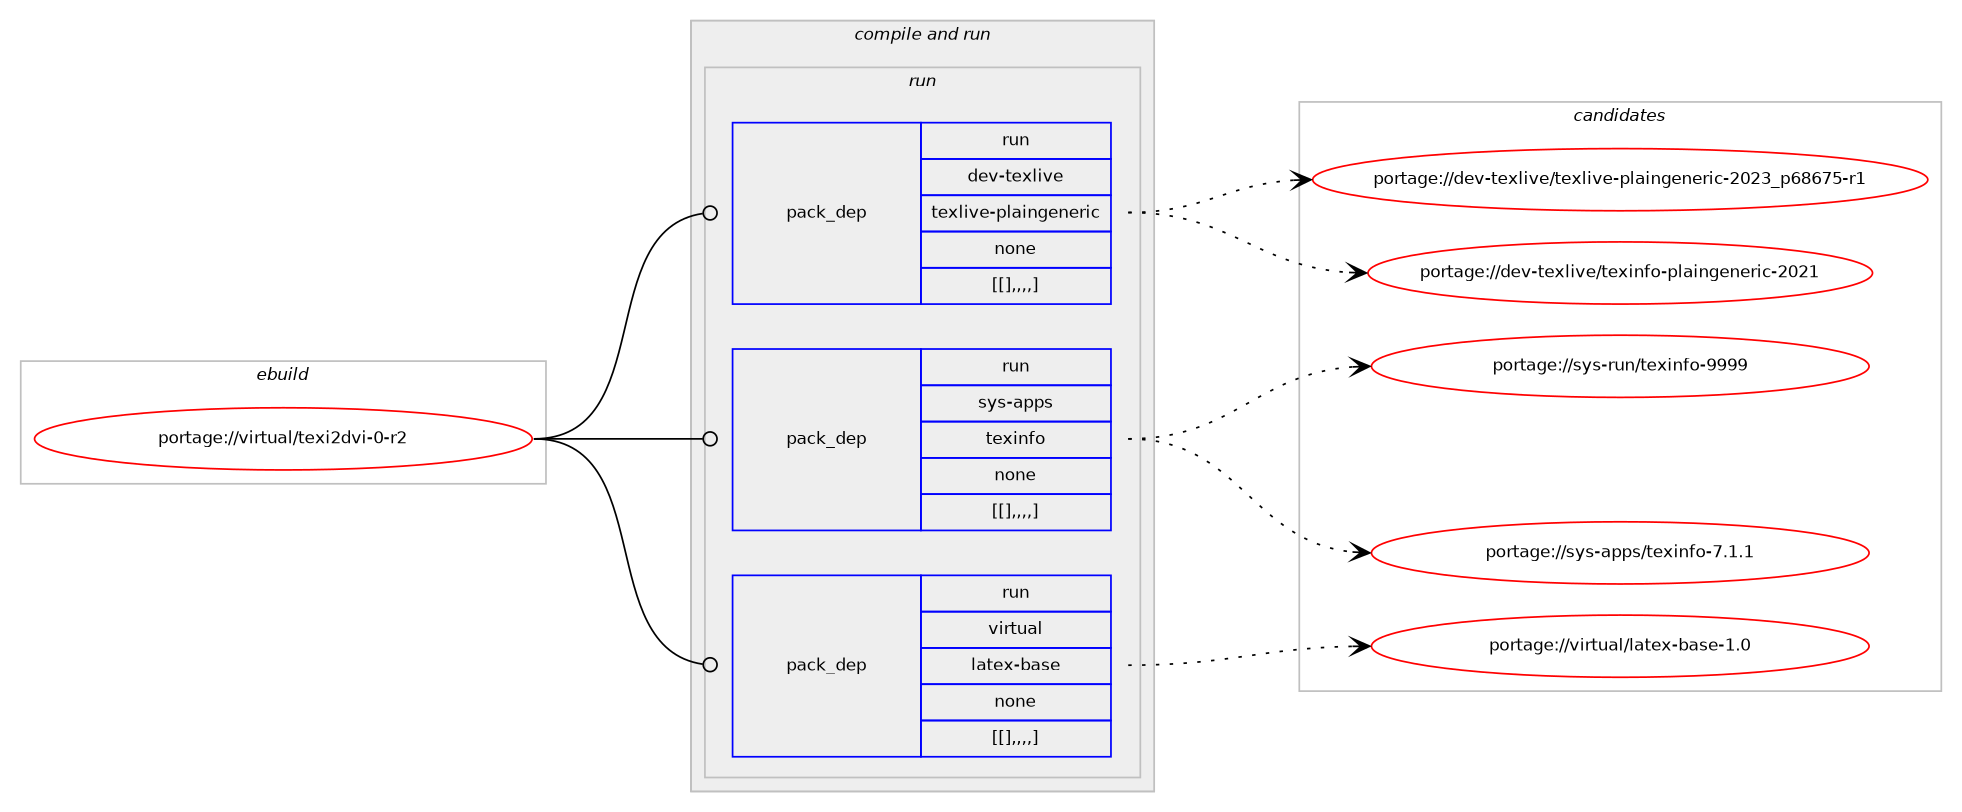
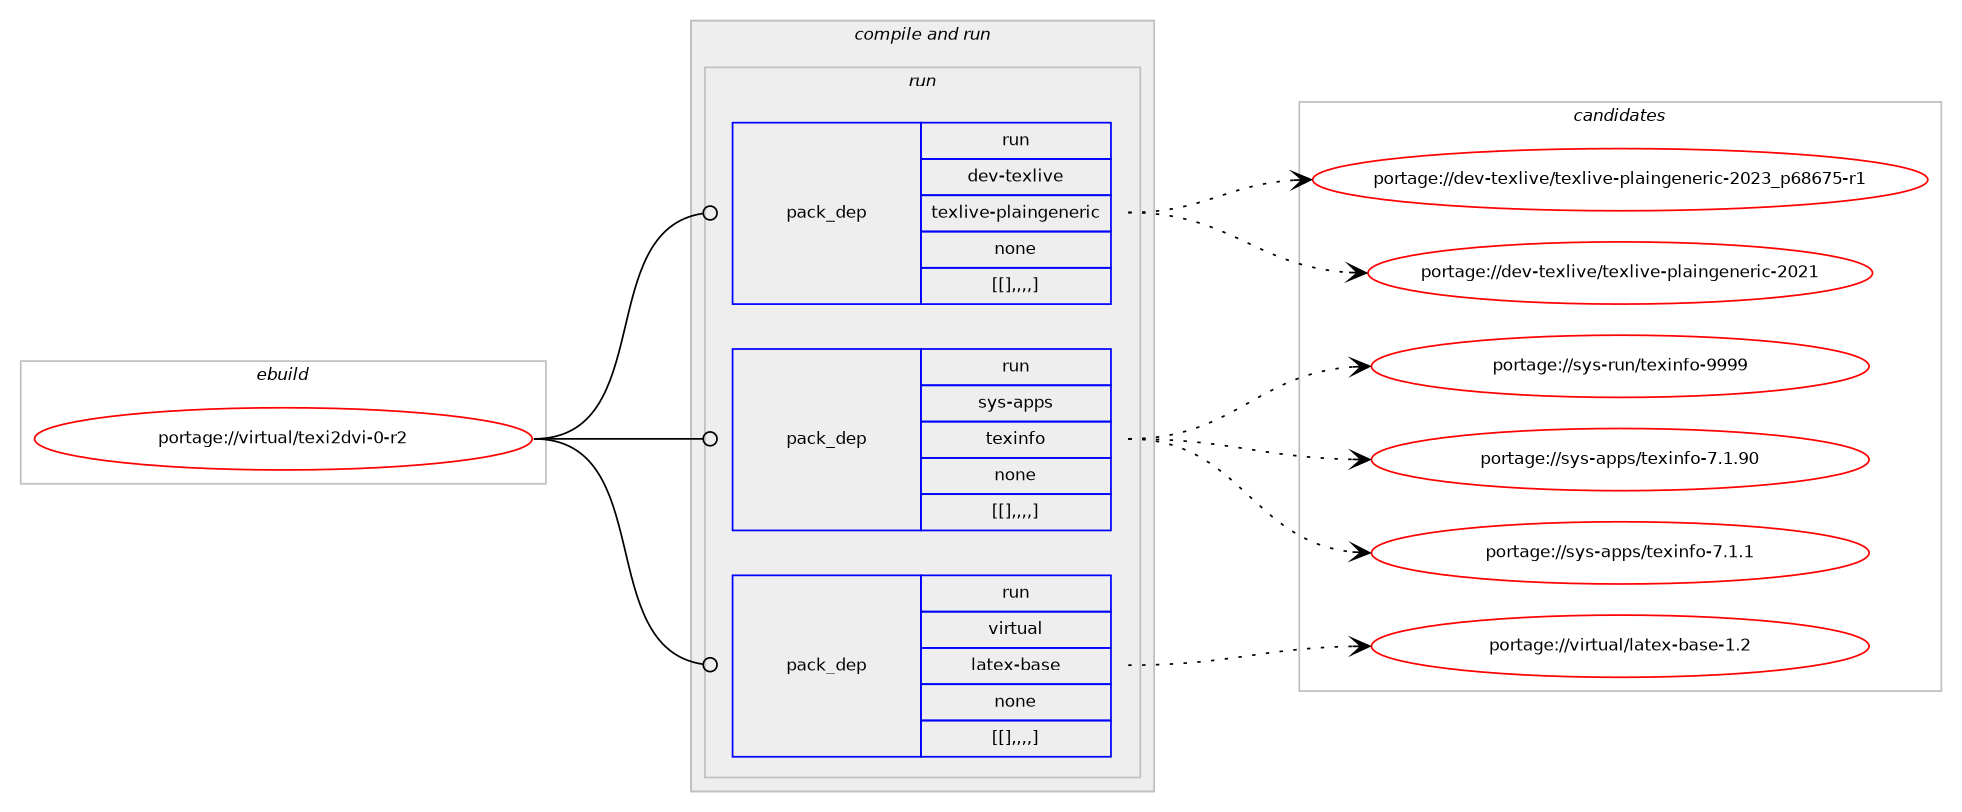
node "portage://dev-texlive/texinfo-plaingeneric-2021": label "portage://dev-texlive/texinfo-plaingeneric-2021" -> "portage://dev-texlive/texlive-plaingeneric-2021"
node "portage://sys-apps/texinfo-7.1.90": added
node "portage://virtual/latex-base-1.0": label "portage://virtual/latex-base-1.0" -> "portage://virtual/latex-base-1.2"
